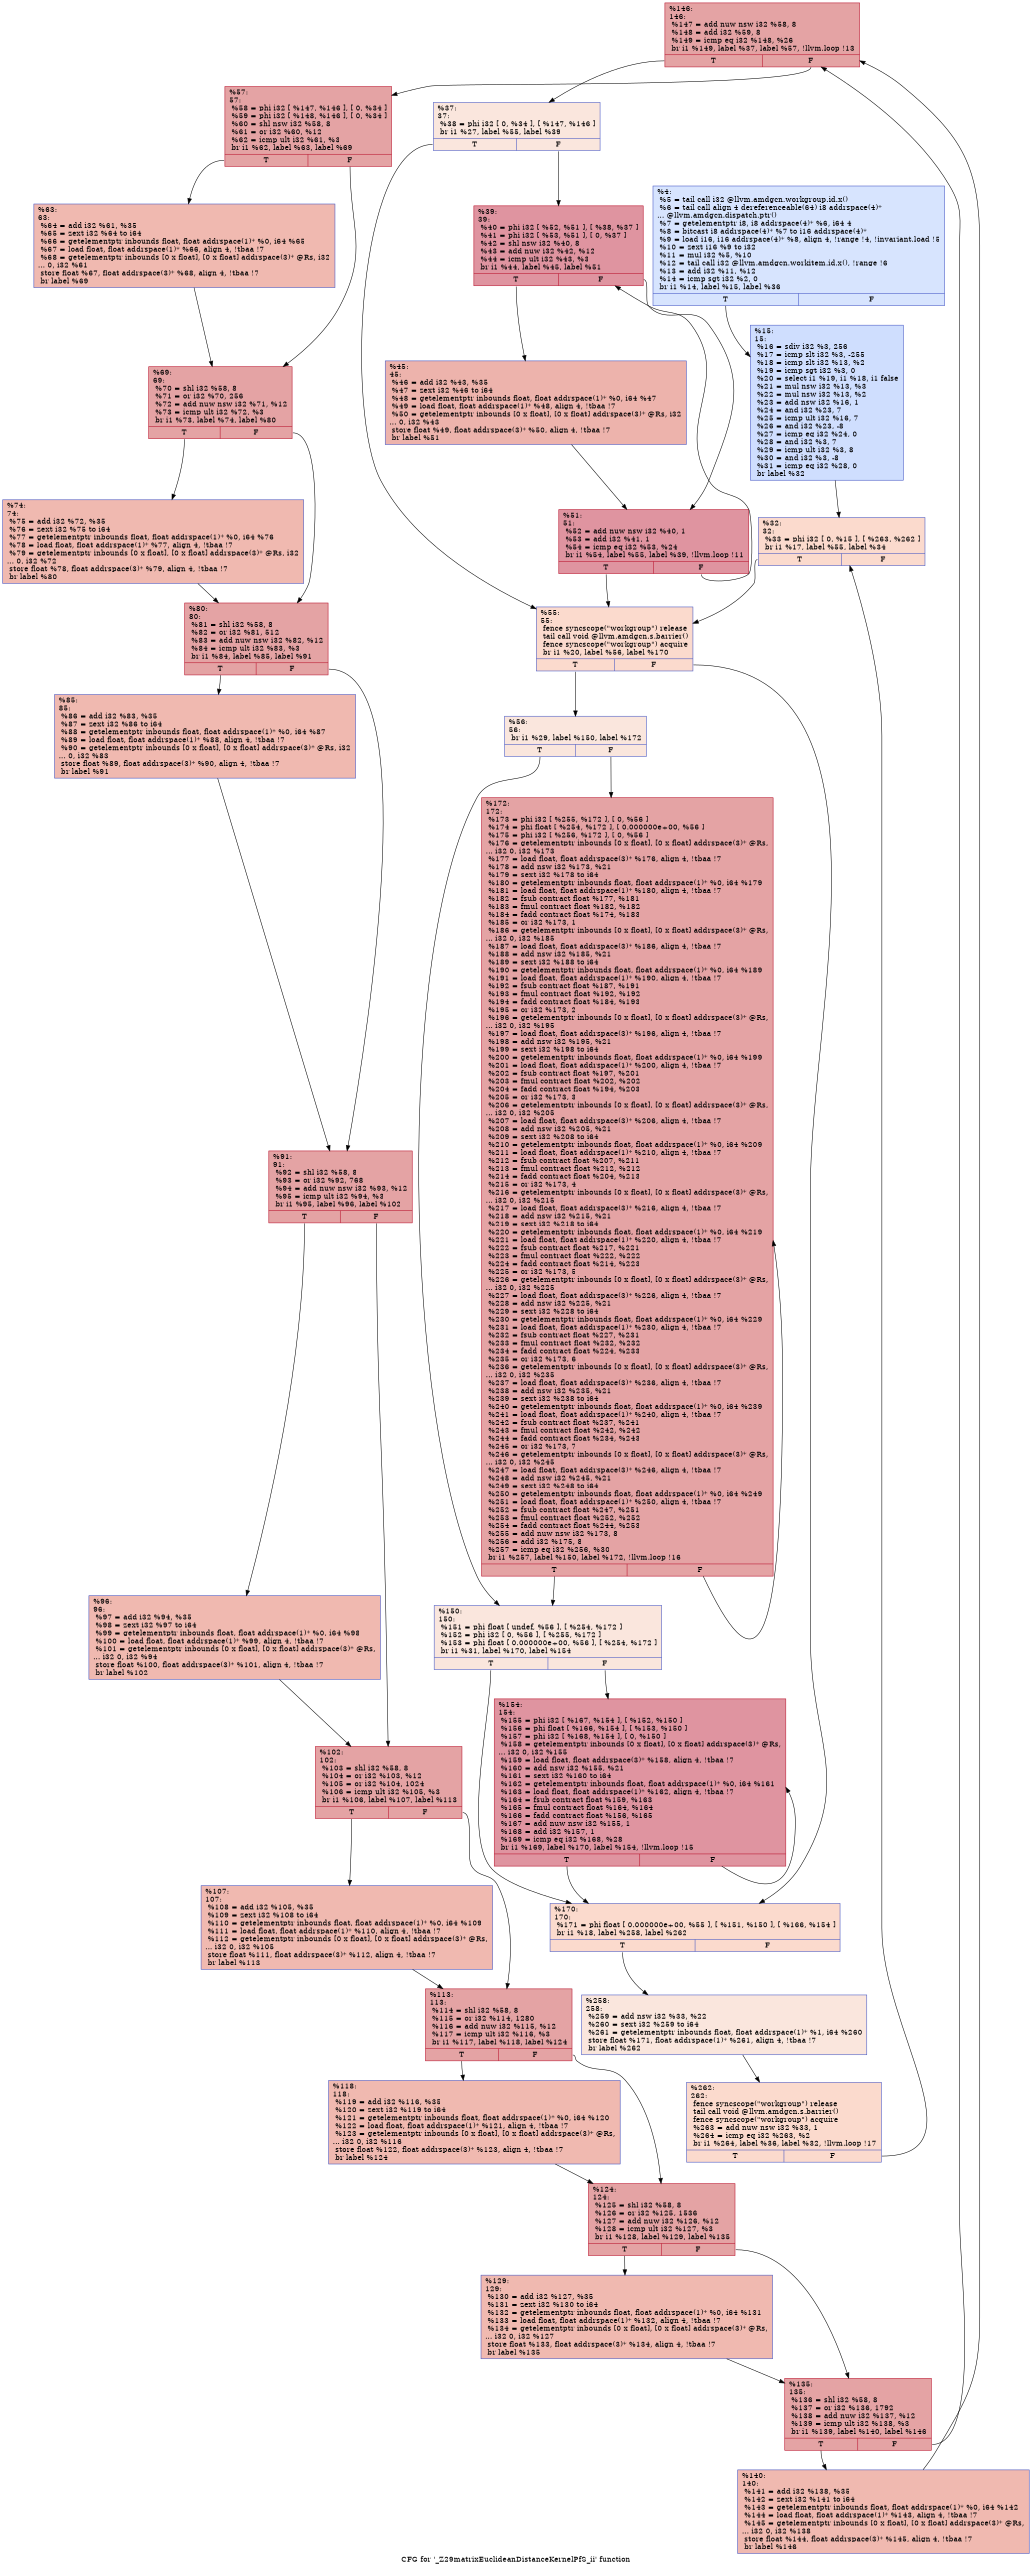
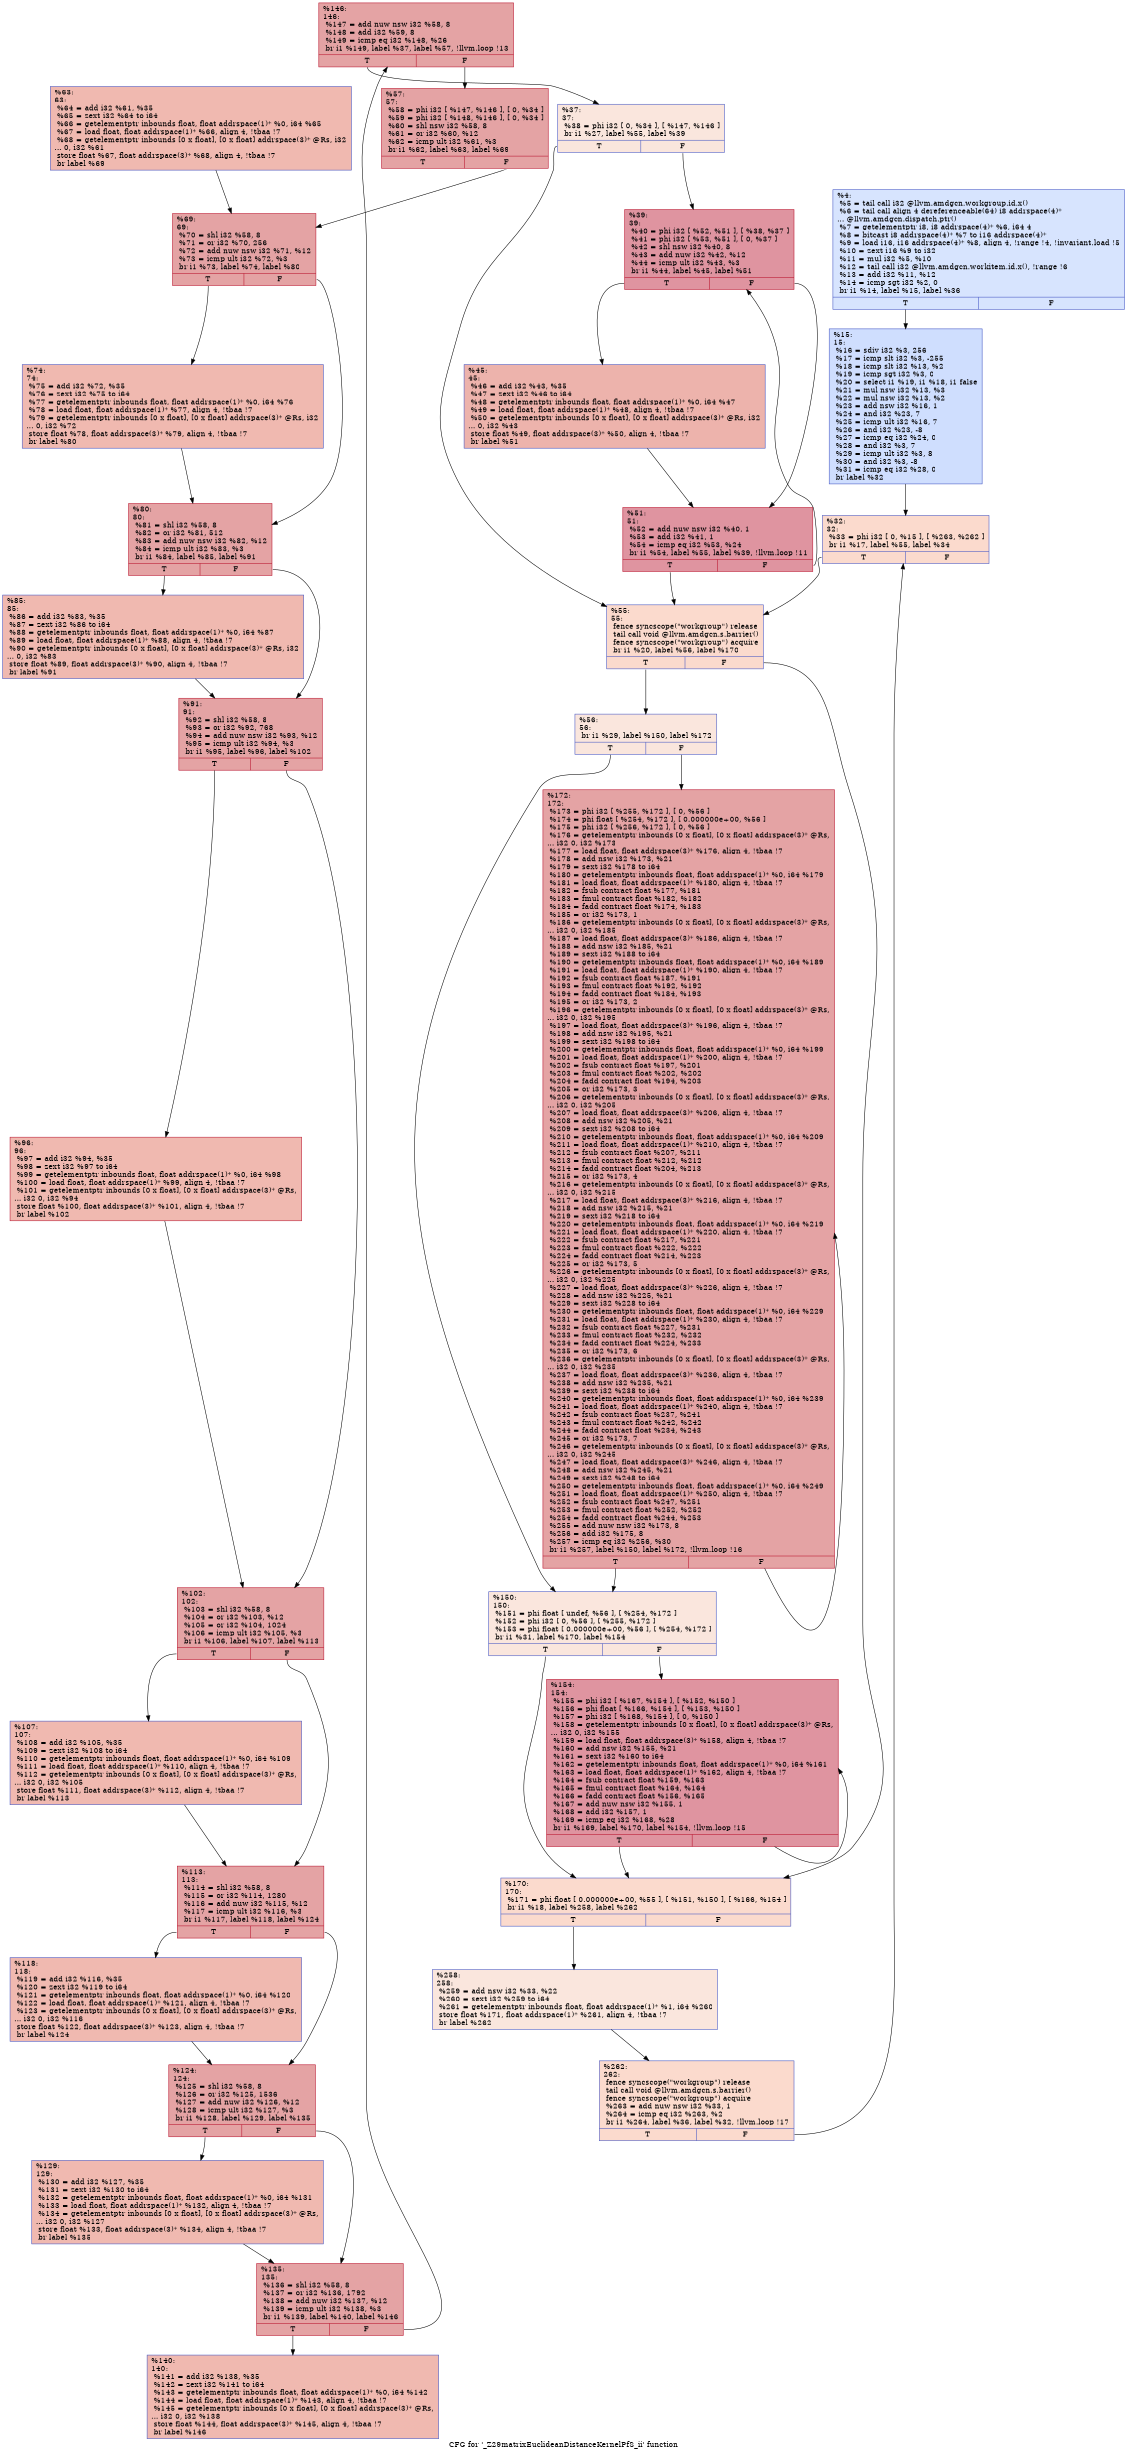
edge "%57:" -> "%63:": removed
edge "%140:" -> "%146:": removed
node "%96:": color #3d50c3ff -> #b70d28ff
